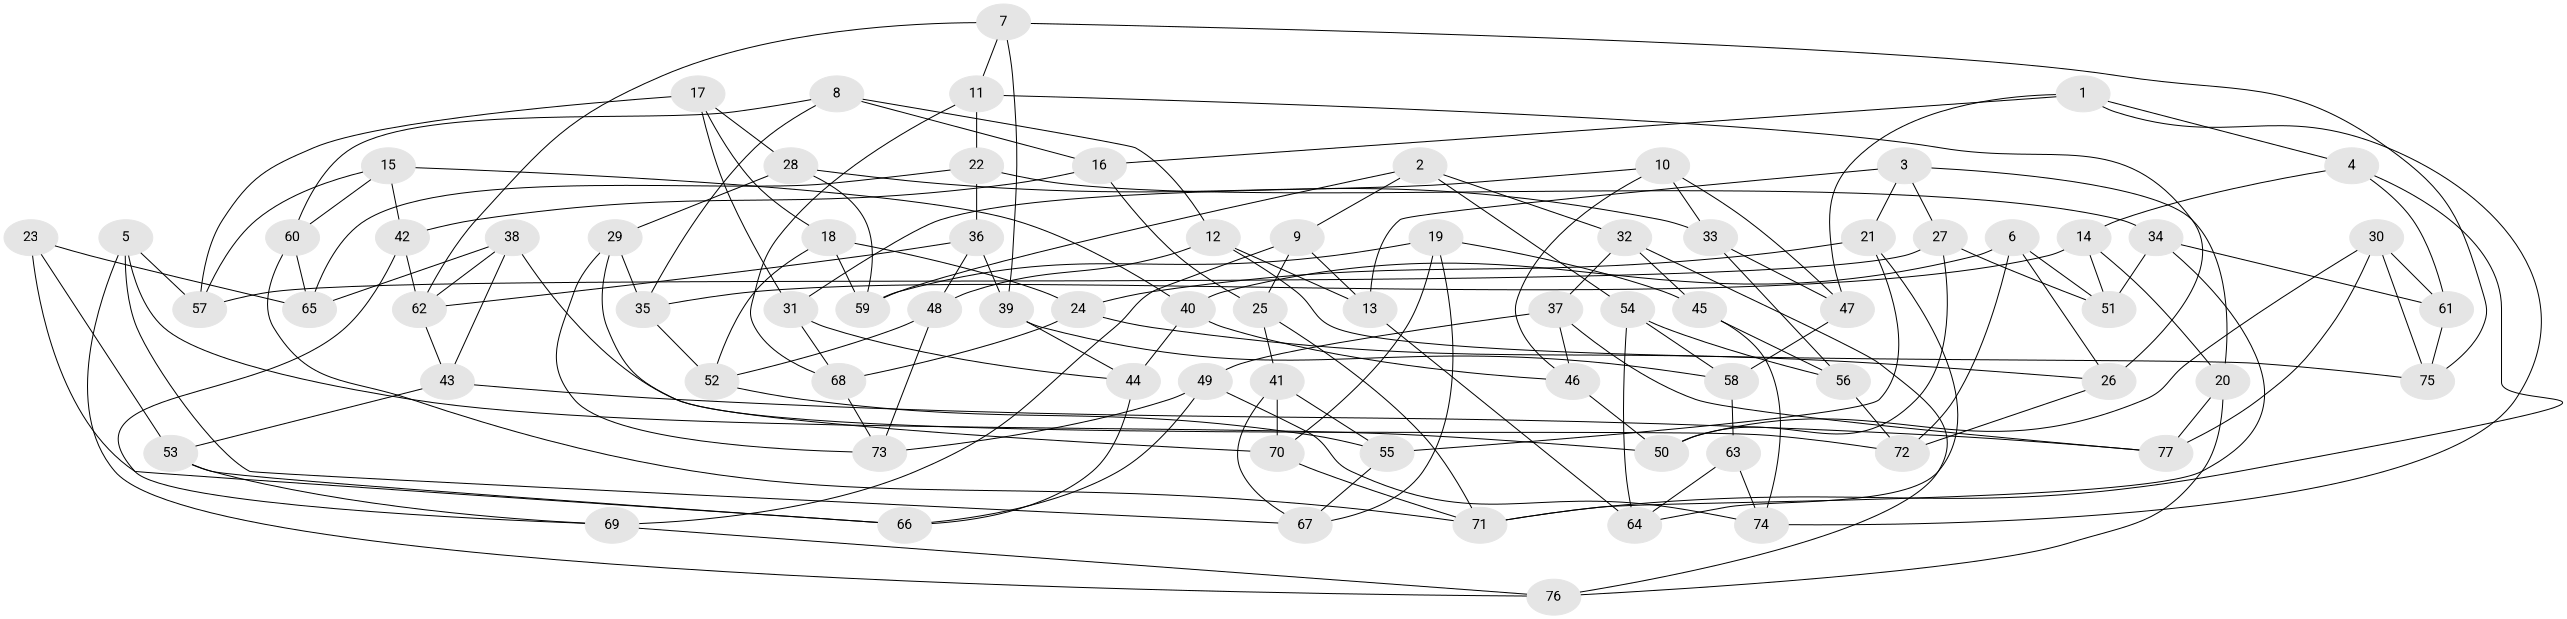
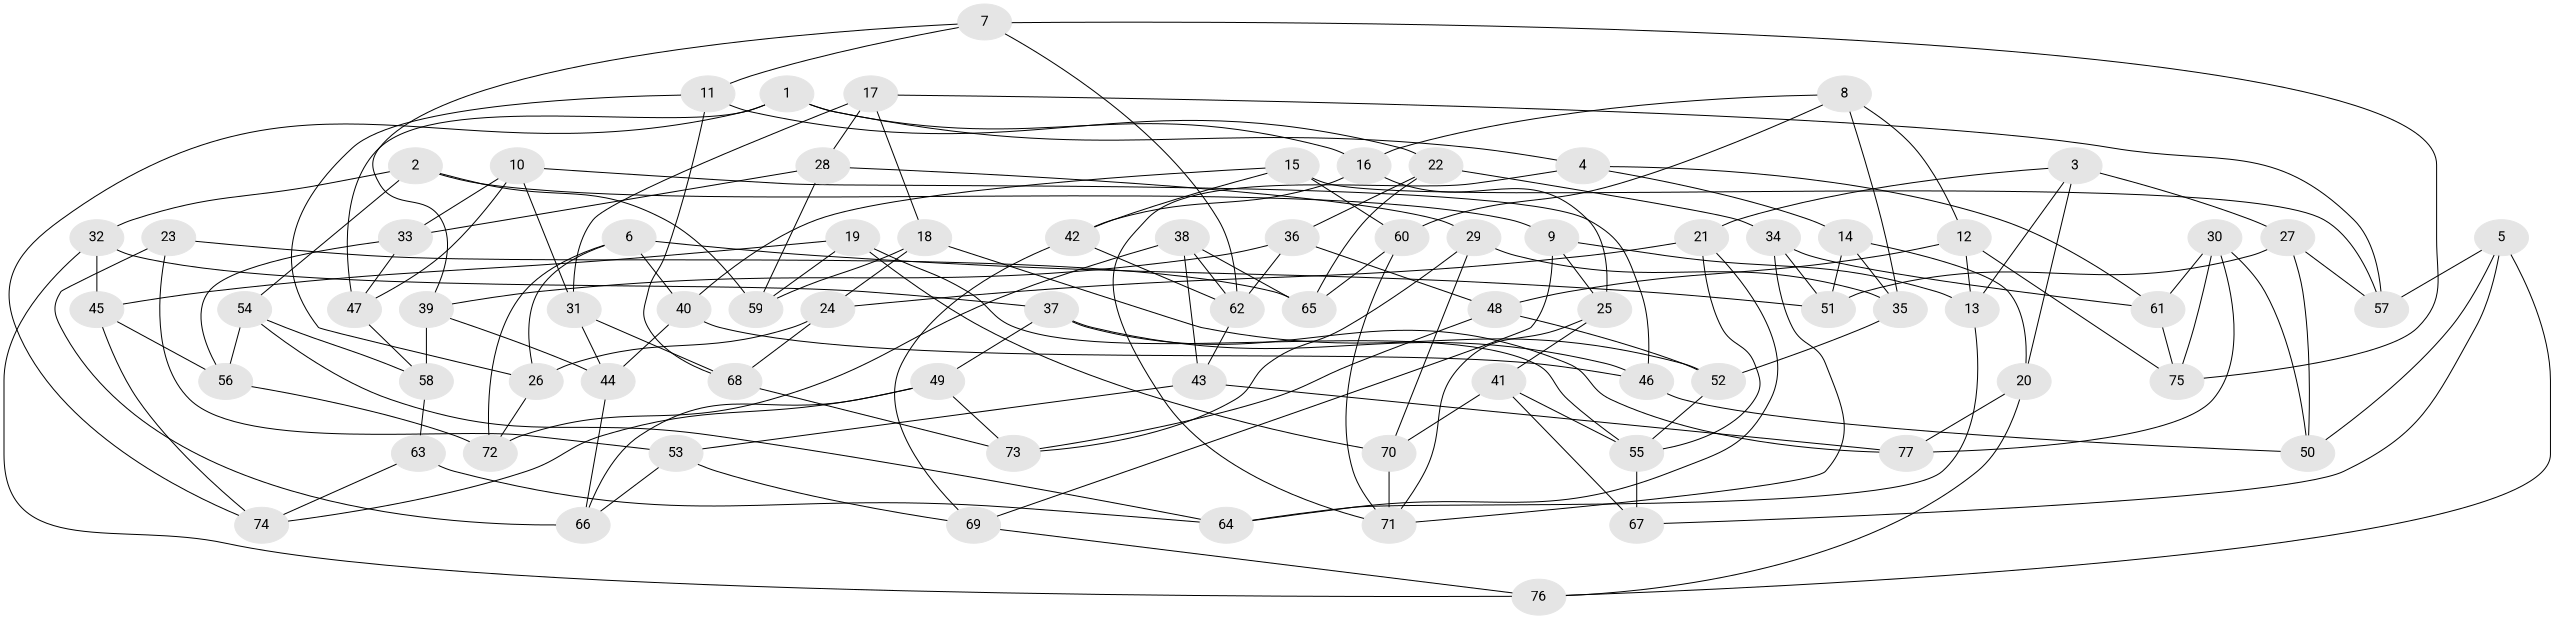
edge "19" -- "67": now "19" -- "55"
